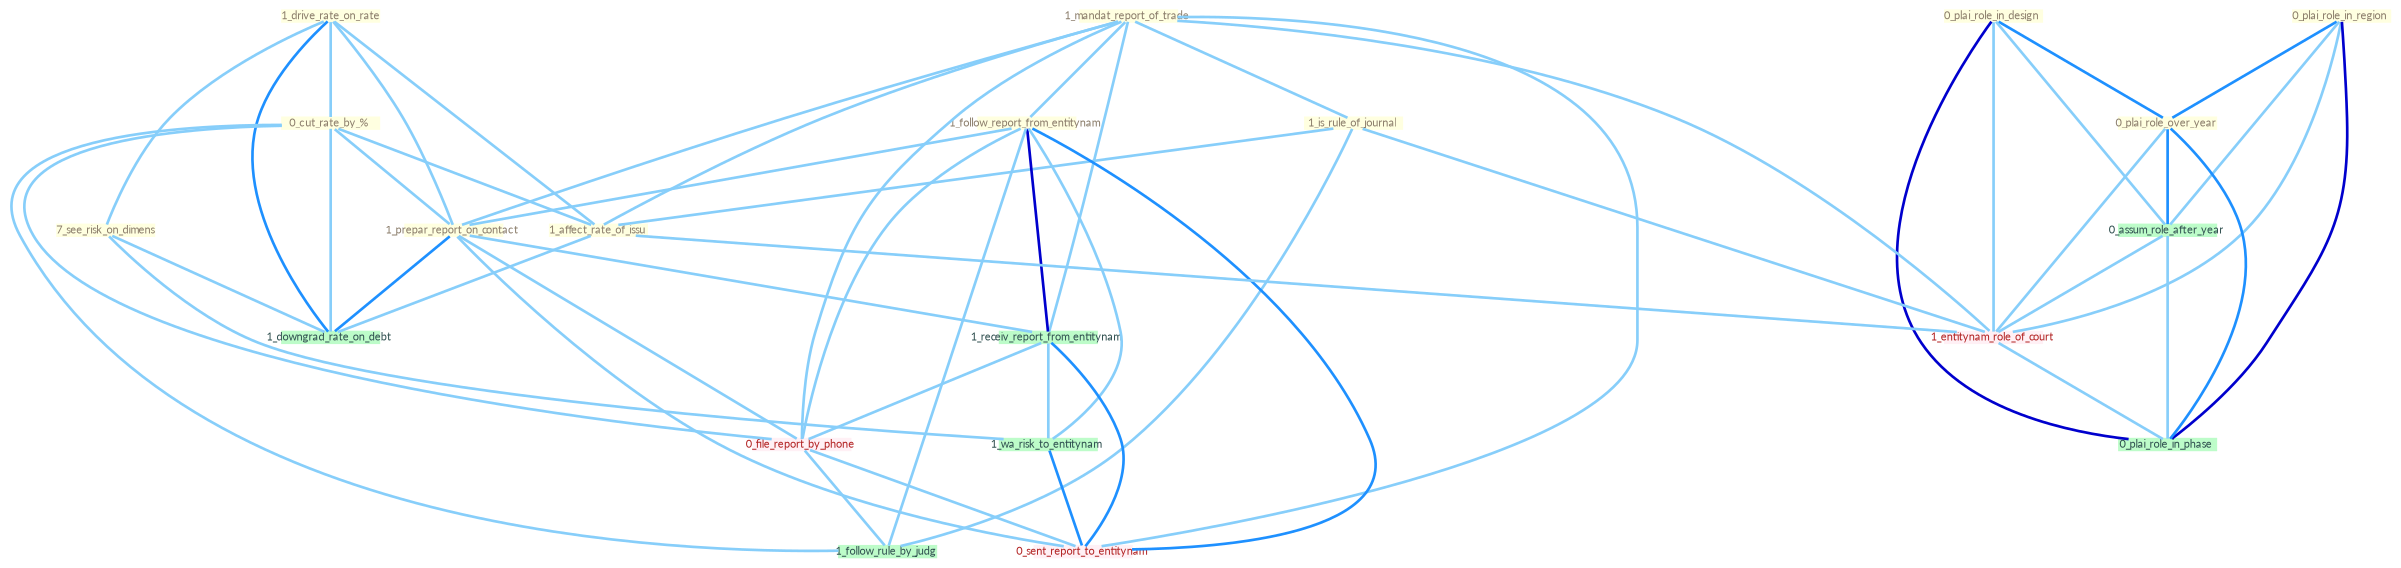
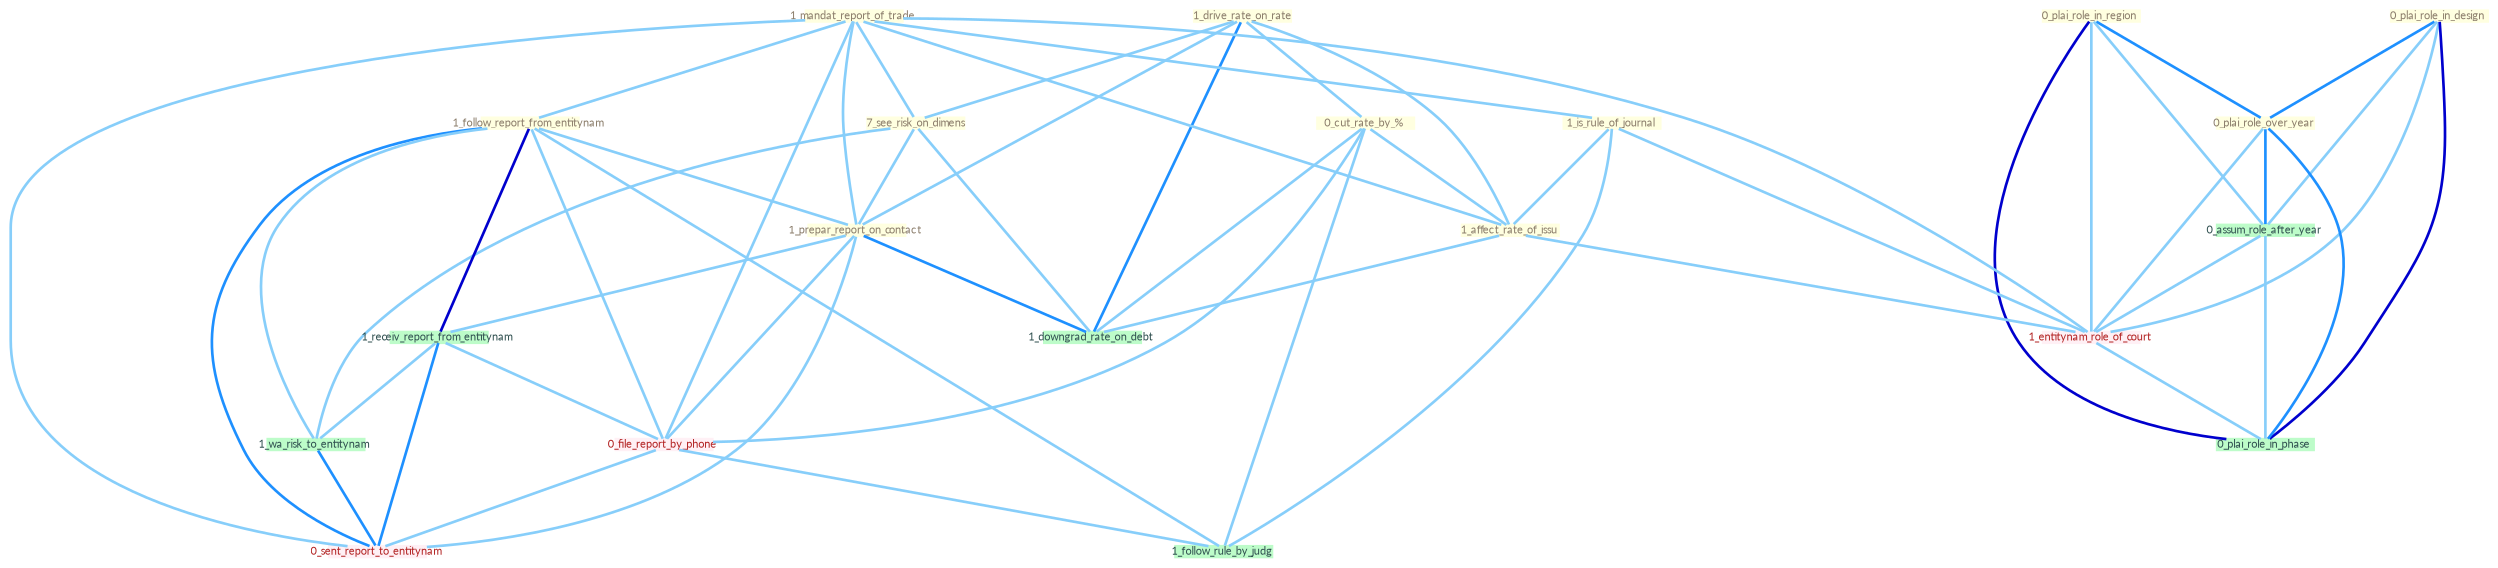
edge "0_cut_rate_by_%" -- "1_prepar_report_on_contact": now "7_see_risk_on_dimens" -- "1_prepar_report_on_contact"
edge "1_mandat_report_of_trade" -- "1_receiv_report_from_entitynam": now "1_mandat_report_of_trade" -- "7_see_risk_on_dimens"
